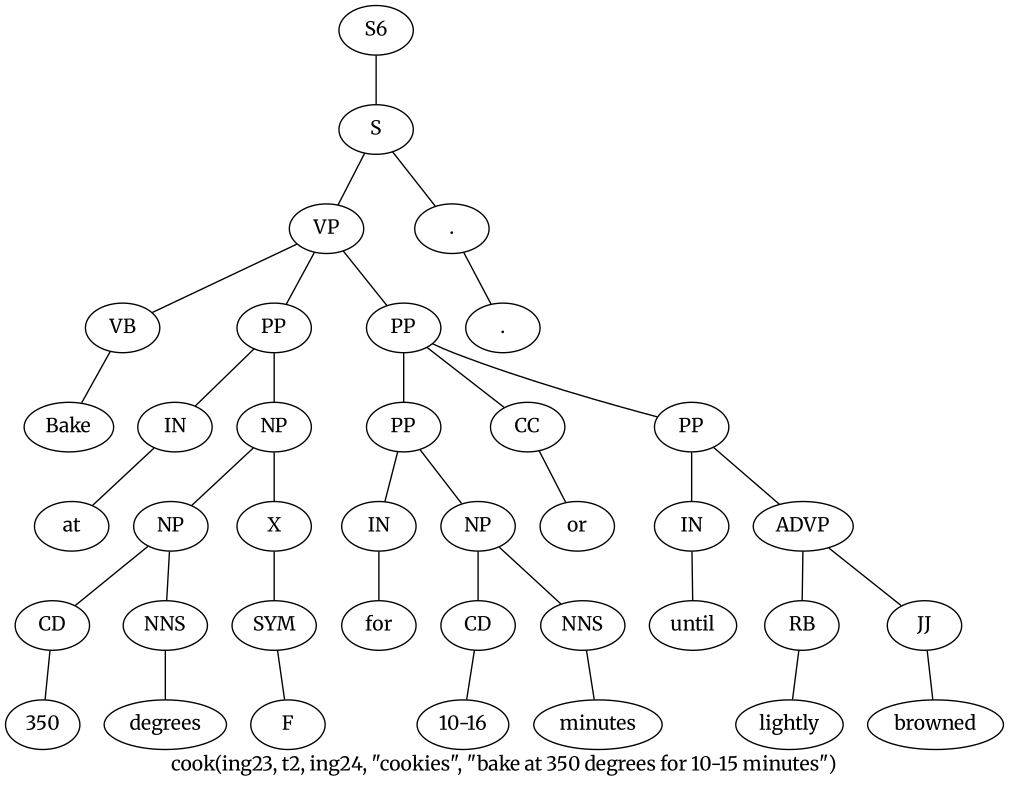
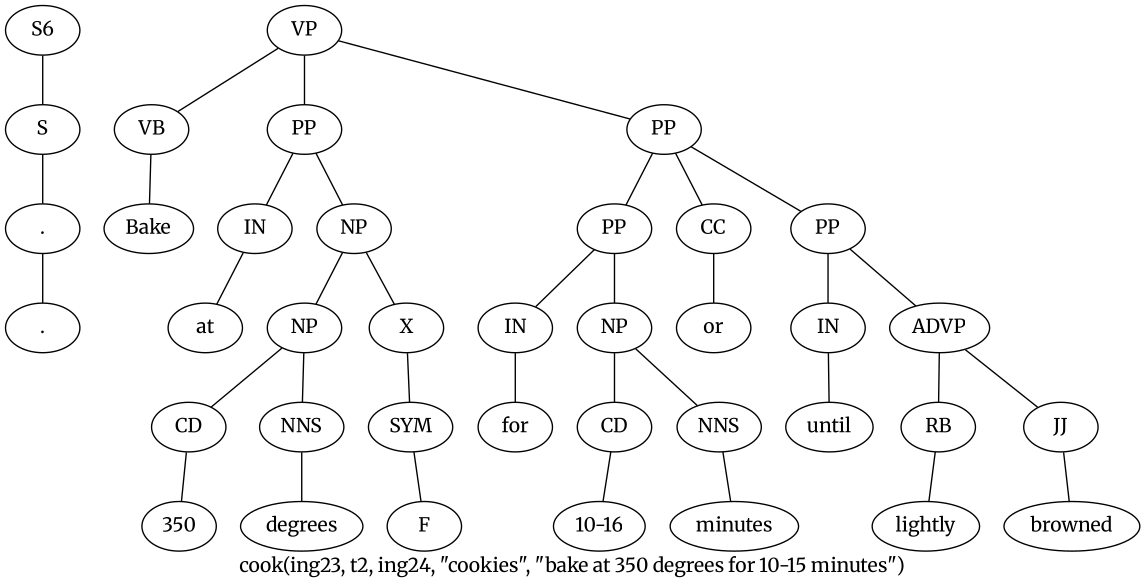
edge "S" -- "VP": removed
